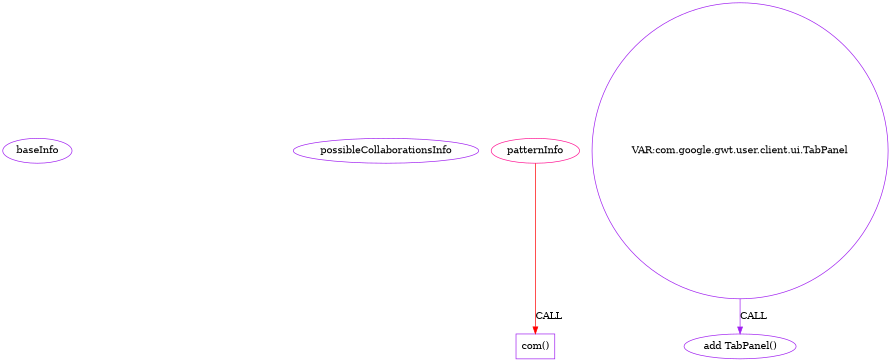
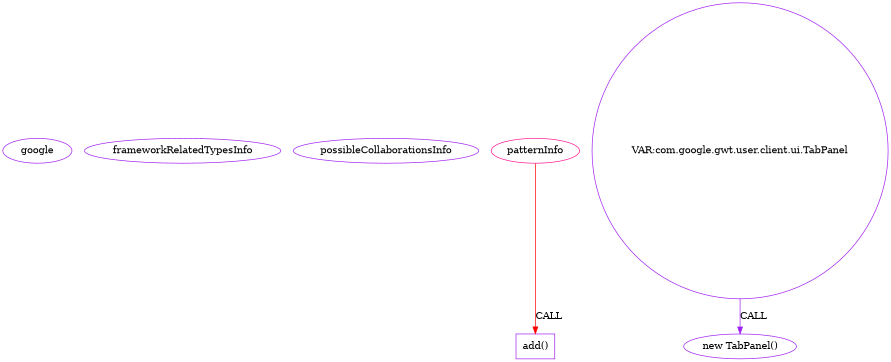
node "baseInfo": label "baseInfo" -> "google"
node "frameworkRelatedTypesInfo": added
node "com()": label "com()" -> "add()"
node "add TabPanel()": label "add TabPanel()" -> "new TabPanel()"
